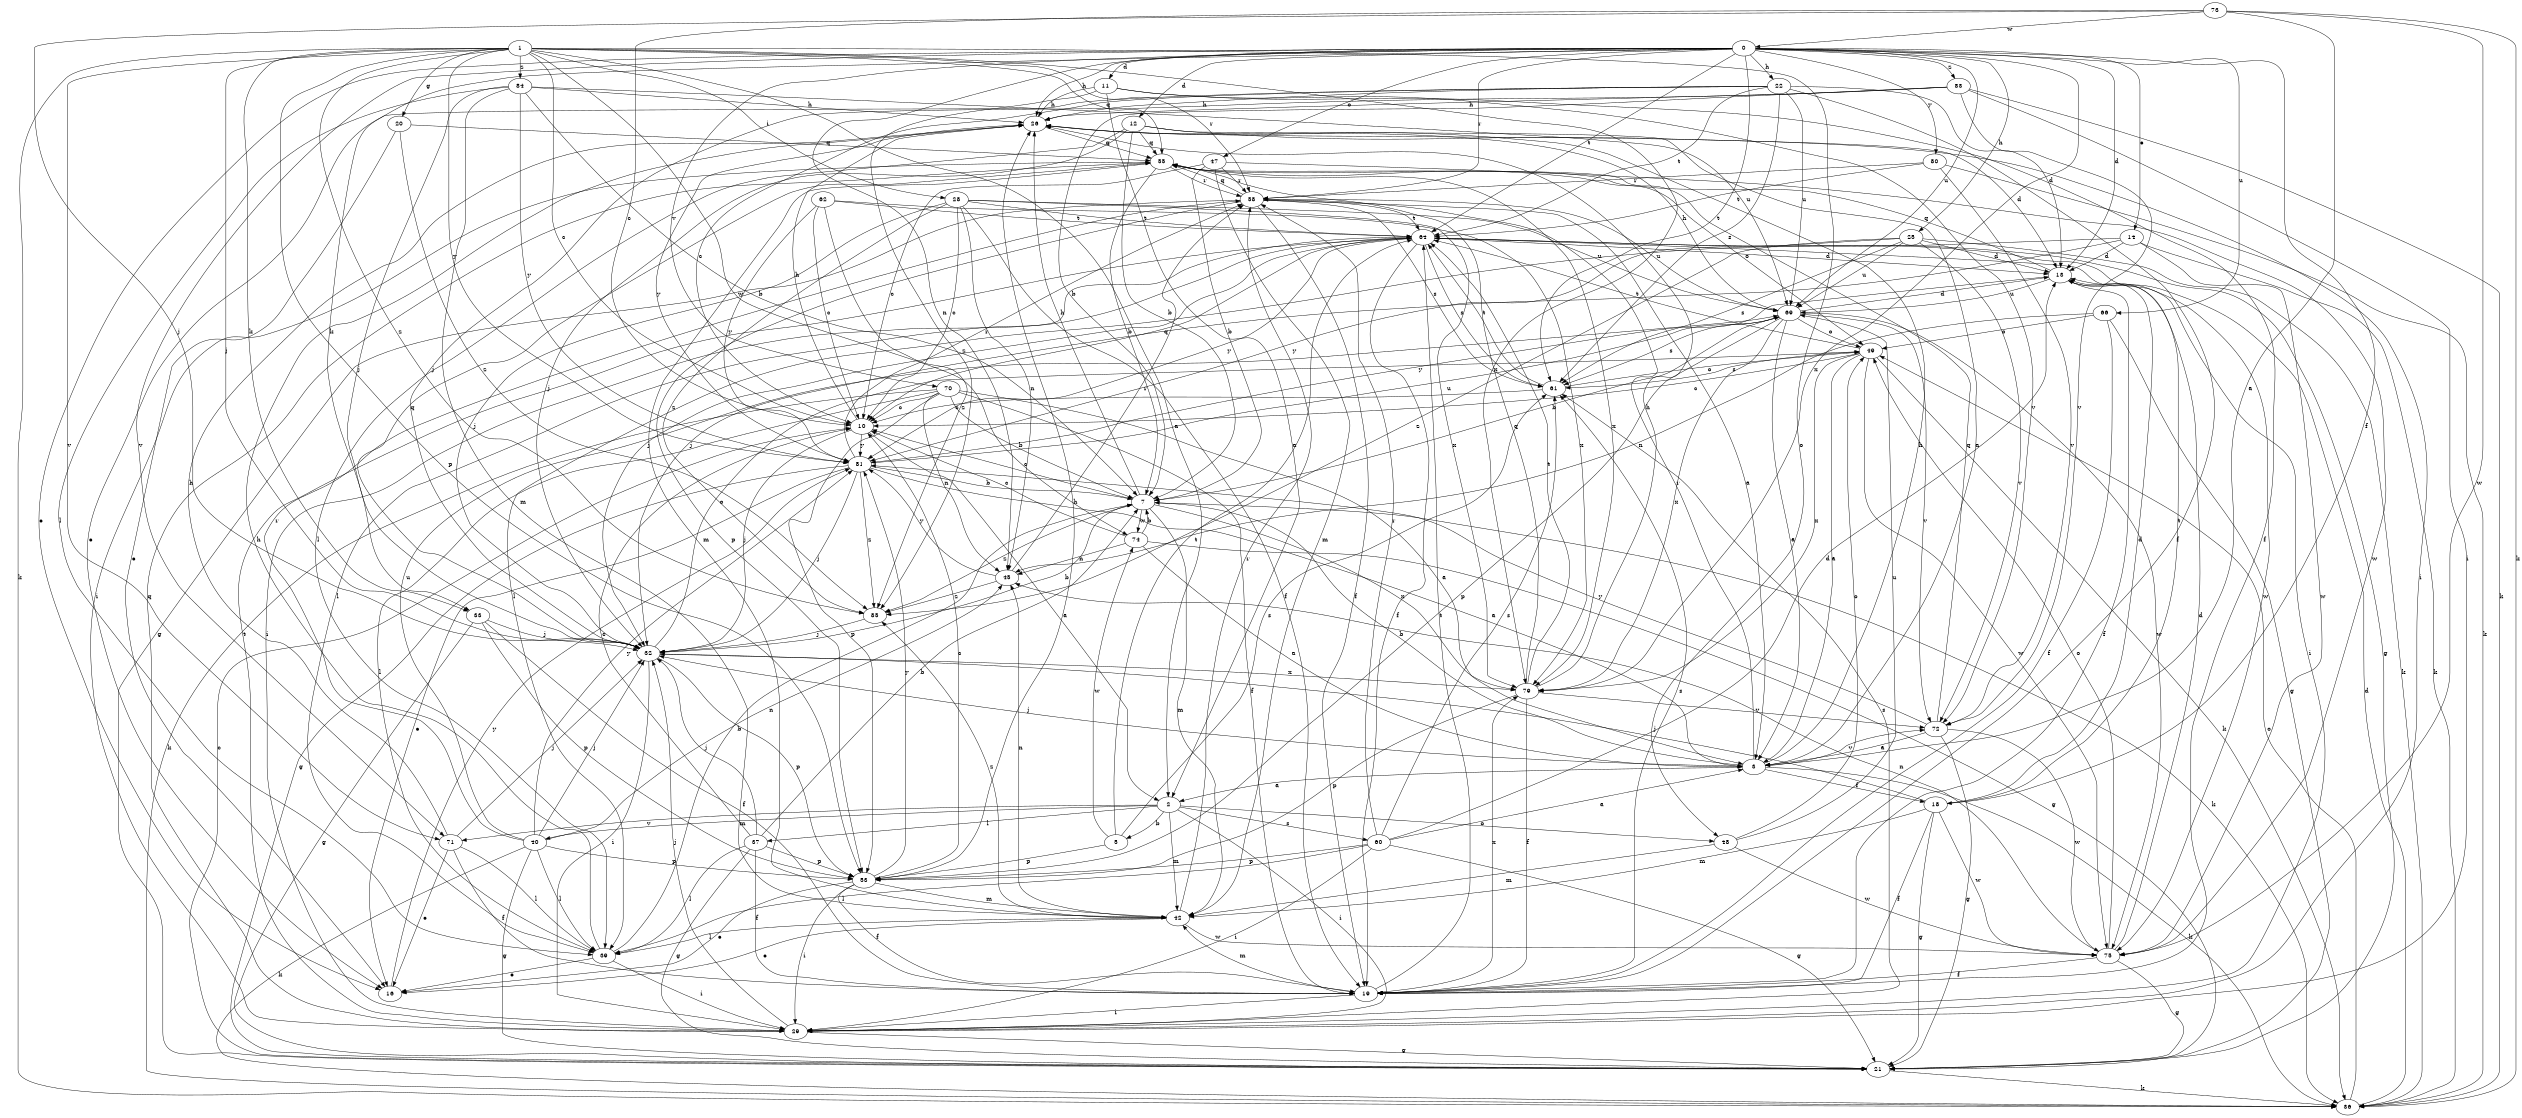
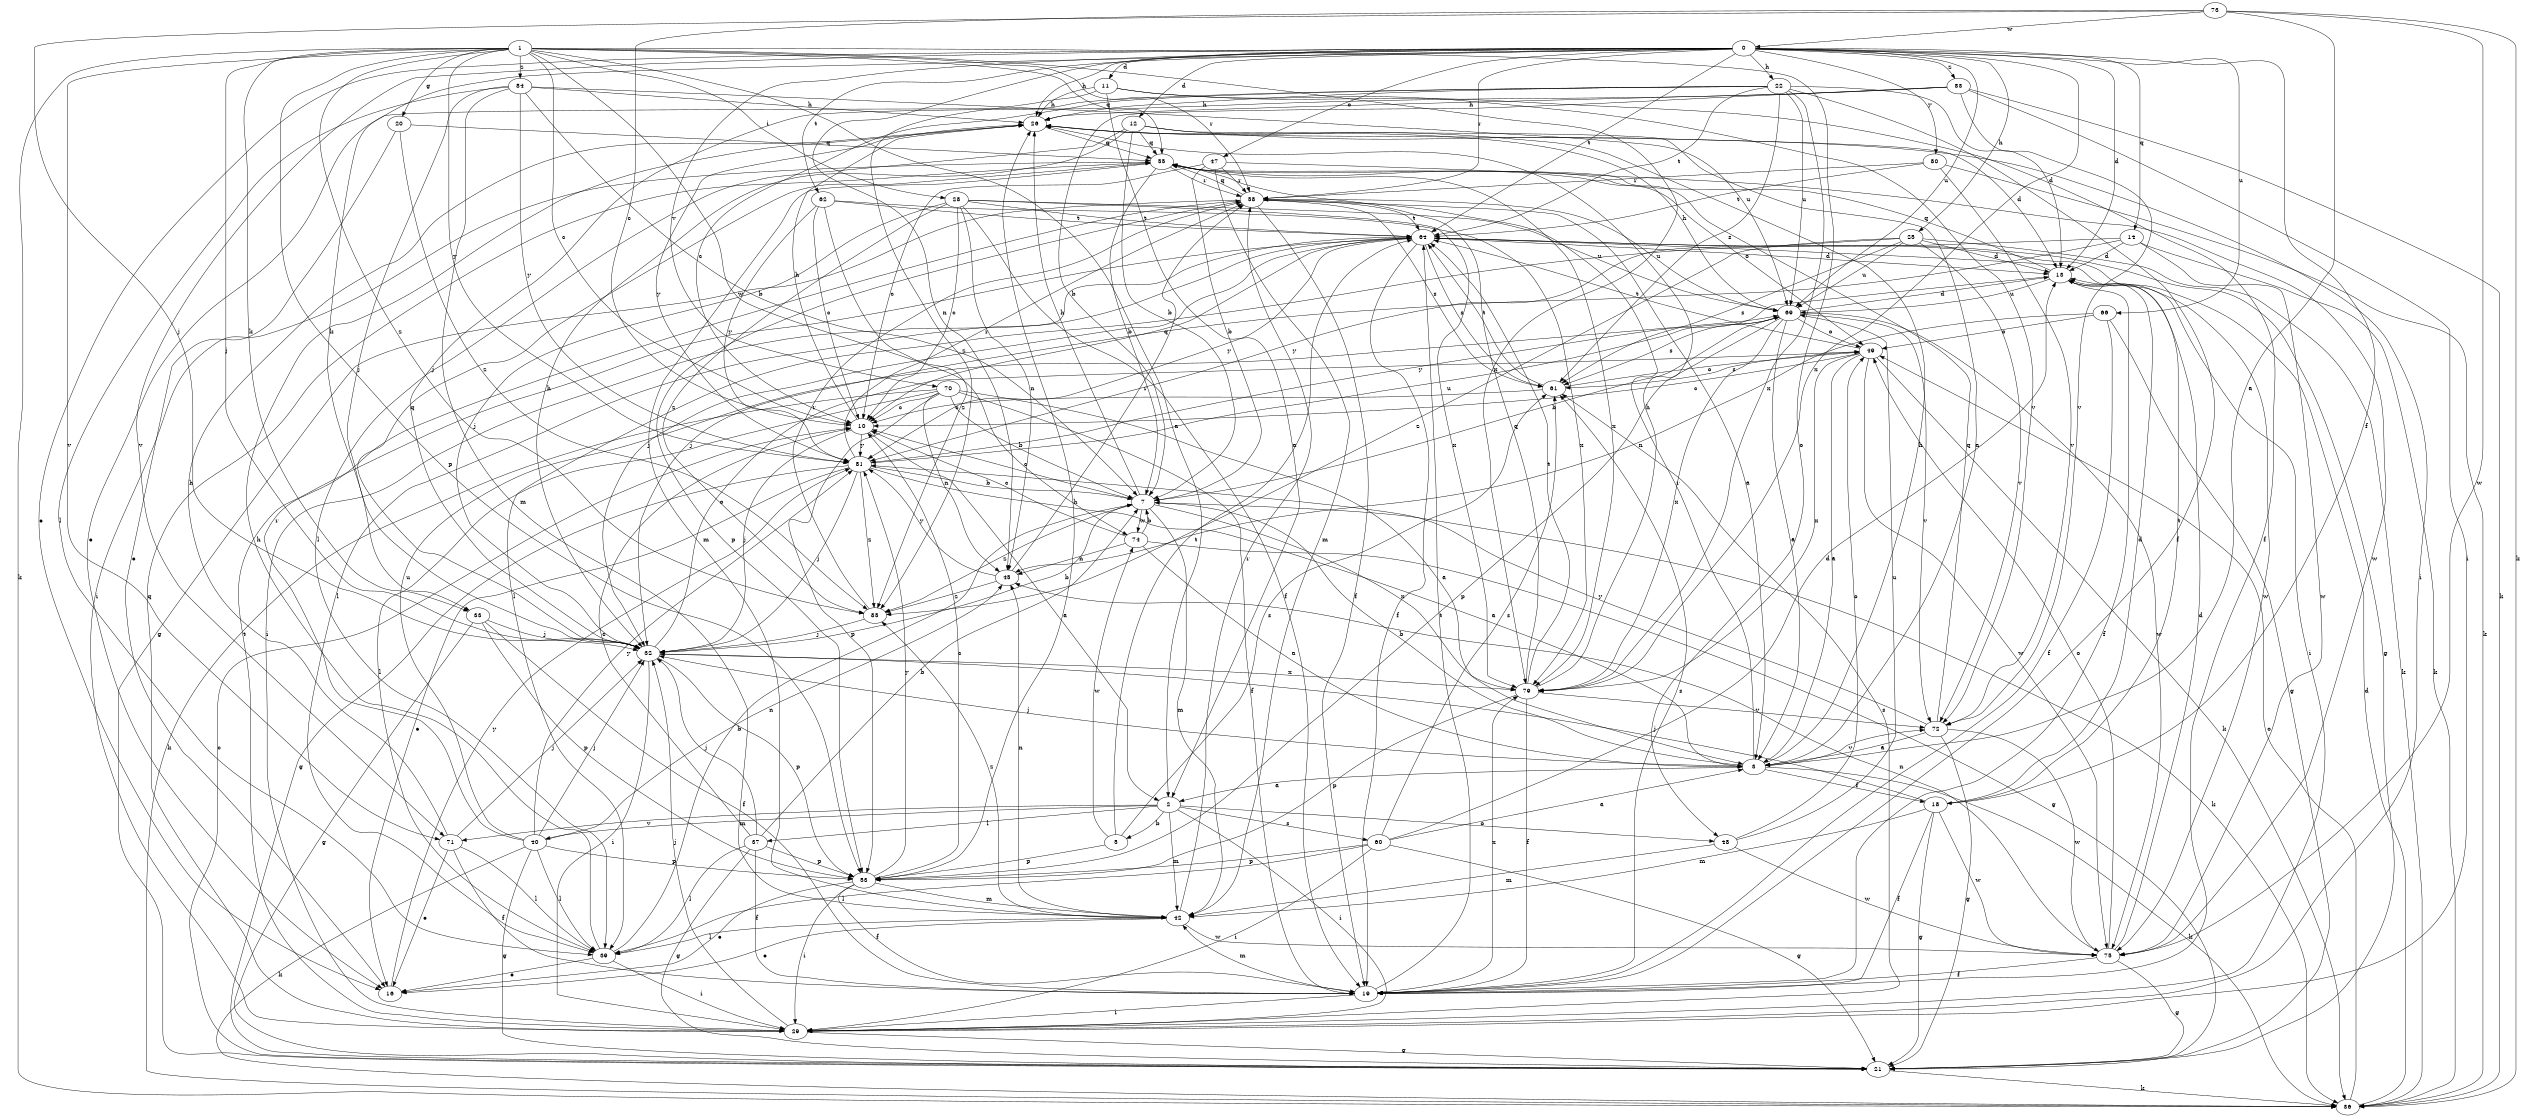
edge "0" -> "14": label "e" -> "q"
edge "0" -> "61": now "0" -> "62"
edge "12" -> "32": label "j" -> "h"
edge "22" -> "79": added, label "x"
edge "60" -> "58": now "85" -> "58"
